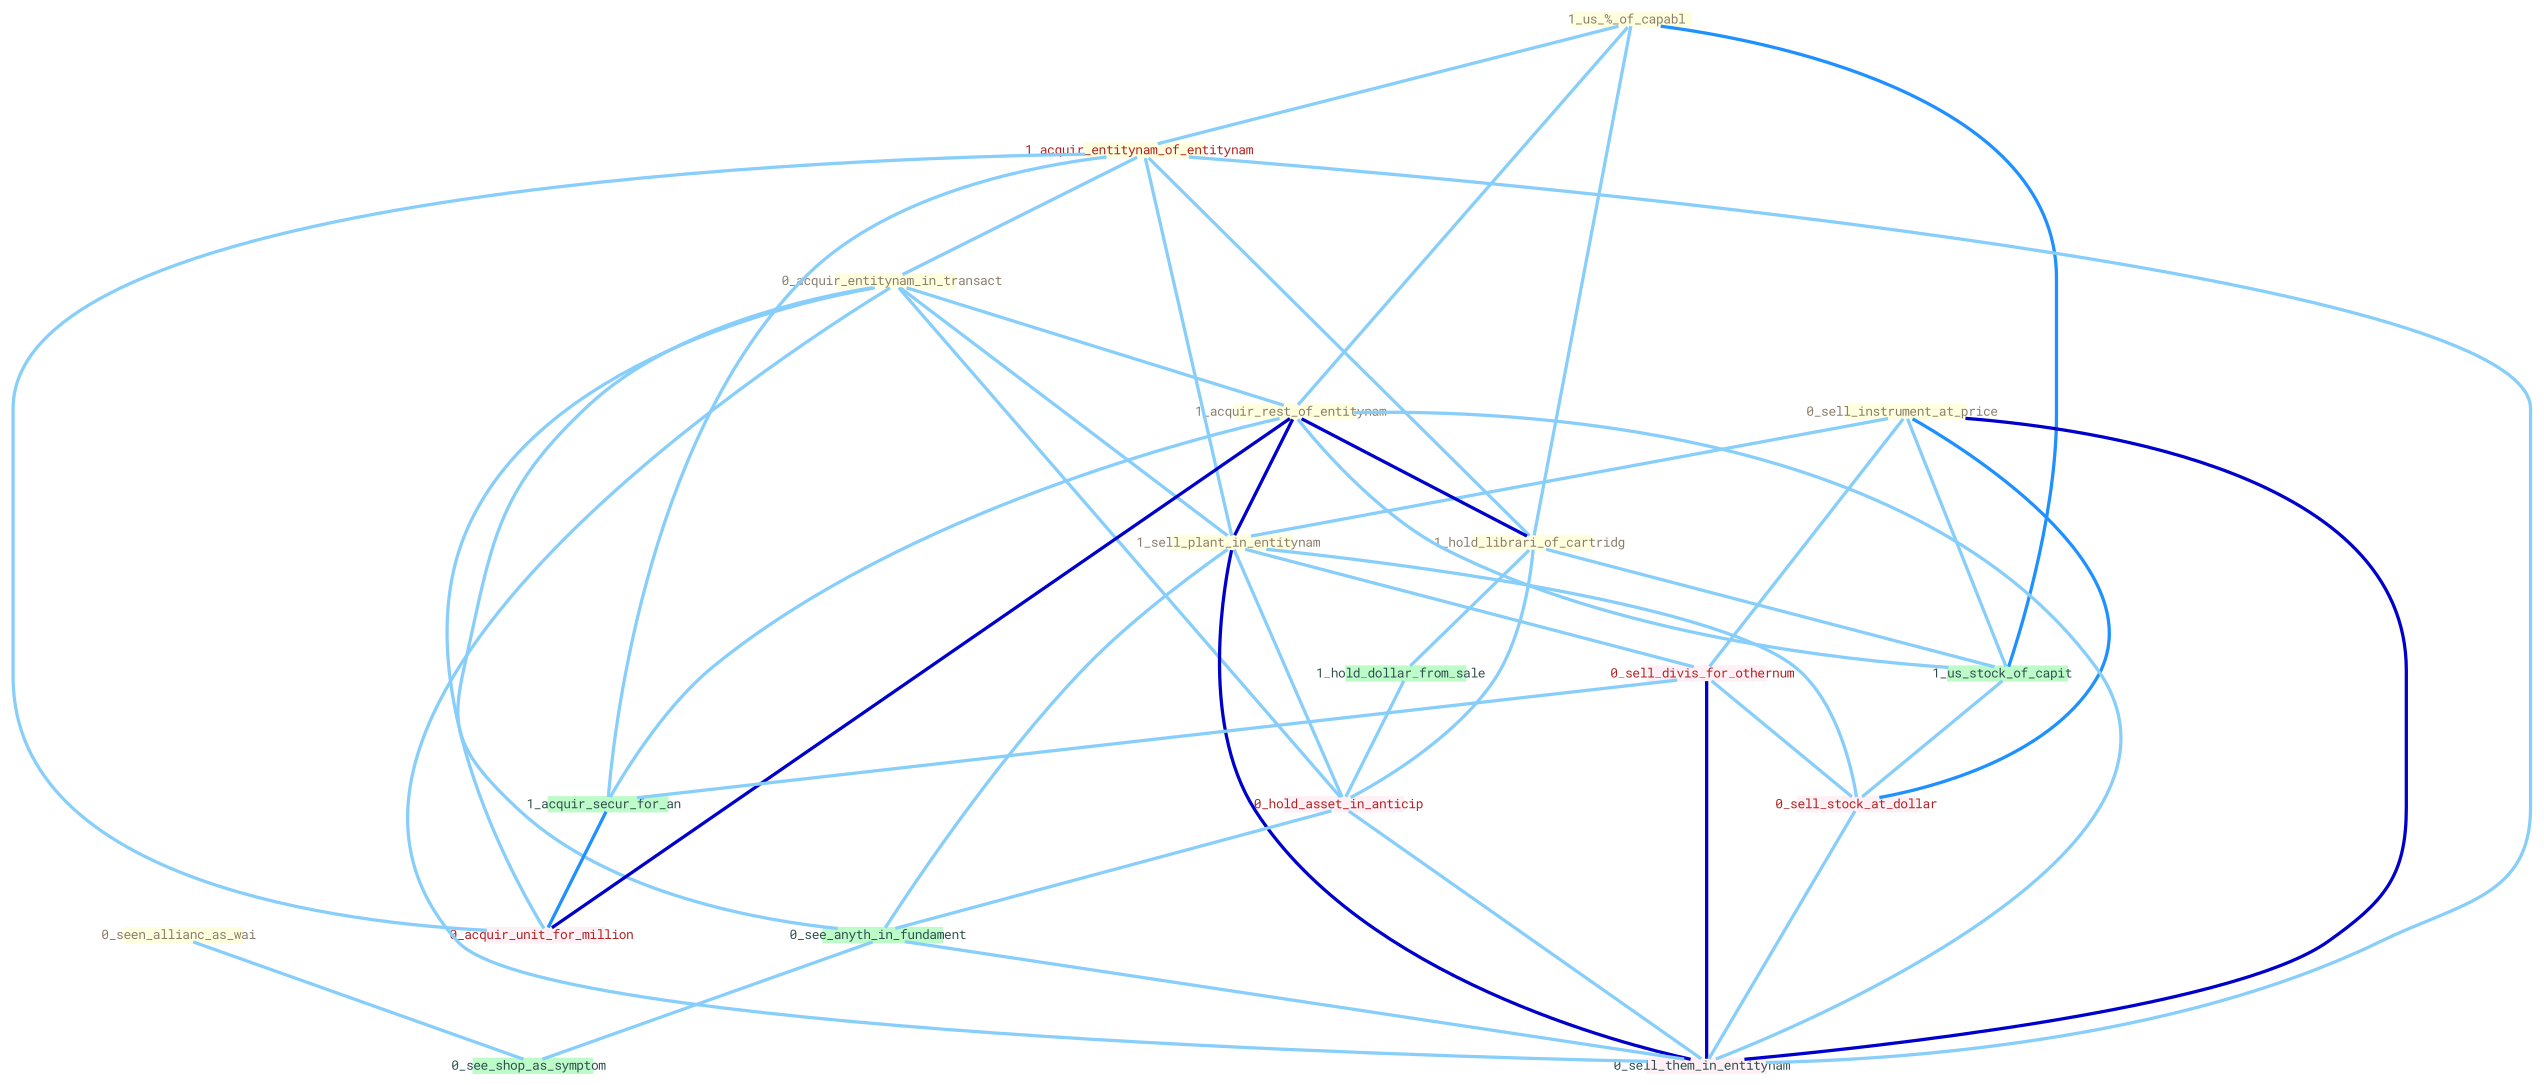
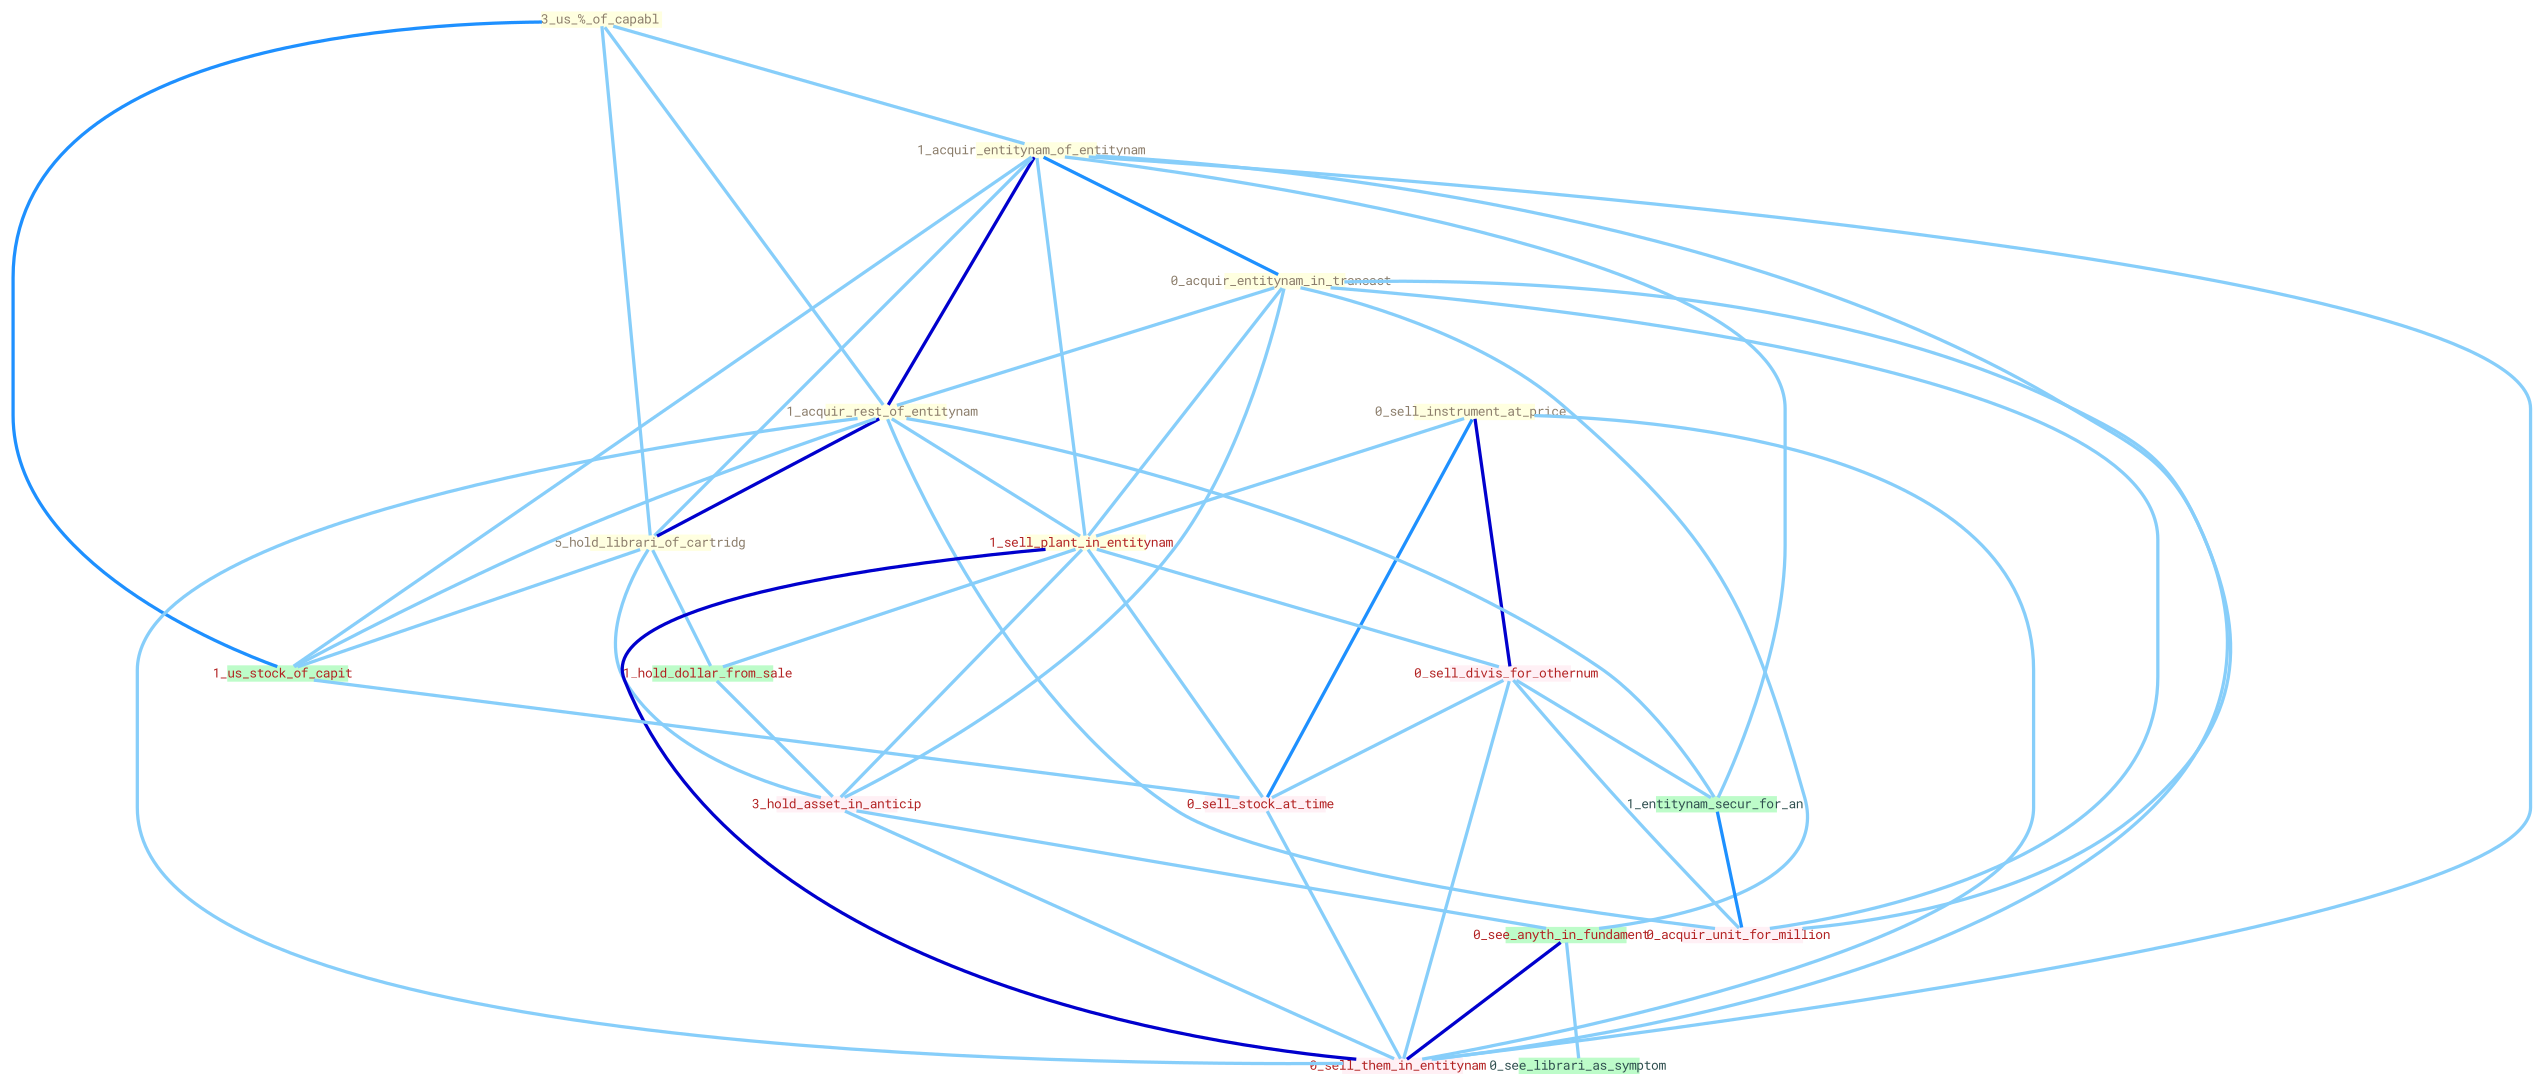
node "1_us_%_of_capabl": label "1_us_%_of_capabl" -> "3_us_%_of_capabl"
node "1_acquir_entitynam_of_entitynam": fontcolor #b22222 -> #8b7d6b
edge "1_acquir_entitynam_of_entitynam" -- "0_acquir_entitynam_in_transact": color #87cefa -> #1e90ff
edge "1_acquir_entitynam_of_entitynam" -- "1_acquir_rest_of_entitynam": added
edge "1_acquir_rest_of_entitynam" -- "1_sell_plant_in_entitynam": color #0000cd -> #87cefa
edge "0_sell_instrument_at_price" -- "1_us_stock_of_capit": now "1_acquir_entitynam_of_entitynam" -- "1_us_stock_of_capit"
node "1_sell_plant_in_entitynam": fontcolor #8b7d6b -> #b22222
node "1_hold_librari_of_cartridg": label "1_hold_librari_of_cartridg" -> "5_hold_librari_of_cartridg"
edge "0_sell_instrument_at_price" -- "0_sell_divis_for_othernum": color #87cefa -> #0000cd
edge "1_acquir_rest_of_entitynam" -- "0_acquir_unit_for_million": color #0000cd -> #87cefa
node "1_hold_dollar_from_sale": fontcolor #2f4f4f -> #b22222
node "1_us_stock_of_capit": fontcolor #2f4f4f -> #b22222
edge "1_sell_plant_in_entitynam" -- "0_see_anyth_in_fundament": now "1_sell_plant_in_entitynam" -- "1_hold_dollar_from_sale"
node "1_acquir_secur_for_an": label "1_acquir_secur_for_an" -> "1_entitynam_secur_for_an"
node "0_hold_asset_in_anticip": label "0_hold_asset_in_anticip" -> "3_hold_asset_in_anticip"
node "0_sell_stock_at_dollar": label "0_sell_stock_at_dollar" -> "0_sell_stock_at_time"
edge "0_sell_divis_for_othernum" -- "0_acquir_unit_for_million": added
edge "0_sell_instrument_at_price" -- "0_sell_them_in_entitynam": color #0000cd -> #87cefa
edge "0_sell_divis_for_othernum" -- "0_sell_them_in_entitynam": color #0000cd -> #87cefa
node "0_seen_allianc_as_wai": removed
node "0_see_anyth_in_fundament": fontcolor #2f4f4f -> #b22222
edge "0_see_anyth_in_fundament" -- "0_sell_them_in_entitynam": color #87cefa -> #0000cd
node "0_see_shop_as_symptom": label "0_see_shop_as_symptom" -> "0_see_librari_as_symptom"
node "0_sell_them_in_entitynam": fontcolor #2f4f4f -> #b22222
